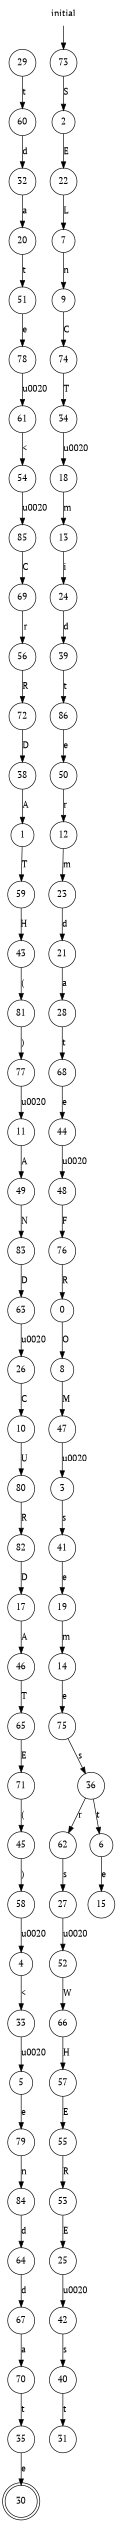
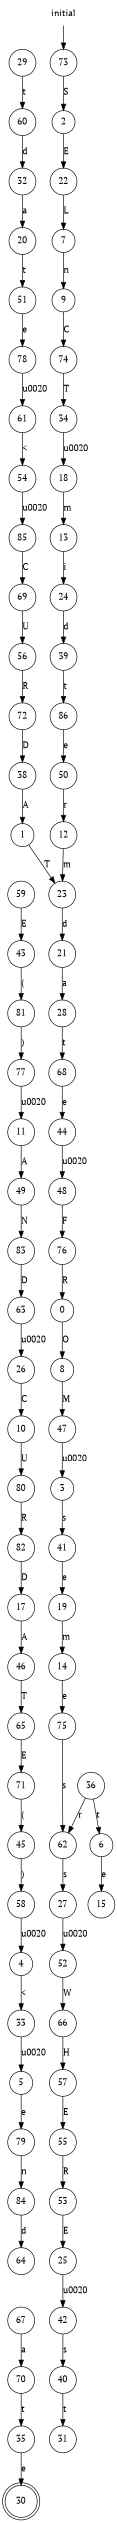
edge "69" -> "56": label "r" -> "U"
edge "1" -> "59": now "1" -> "23"
edge "59" -> "43": label "H" -> "E"
edge "75" -> "36": now "75" -> "62"
edge "64" -> "67": removed, label "d"
